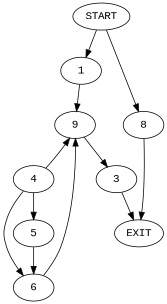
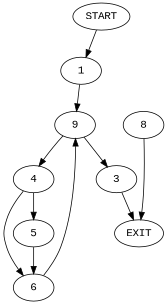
edge "START" -> "8": removed
edge "4" -> "9": reversed
